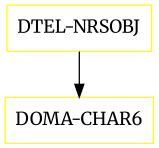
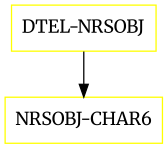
node "DOMA-CHAR6": label "DOMA-CHAR6" -> "NRSOBJ-CHAR6"
